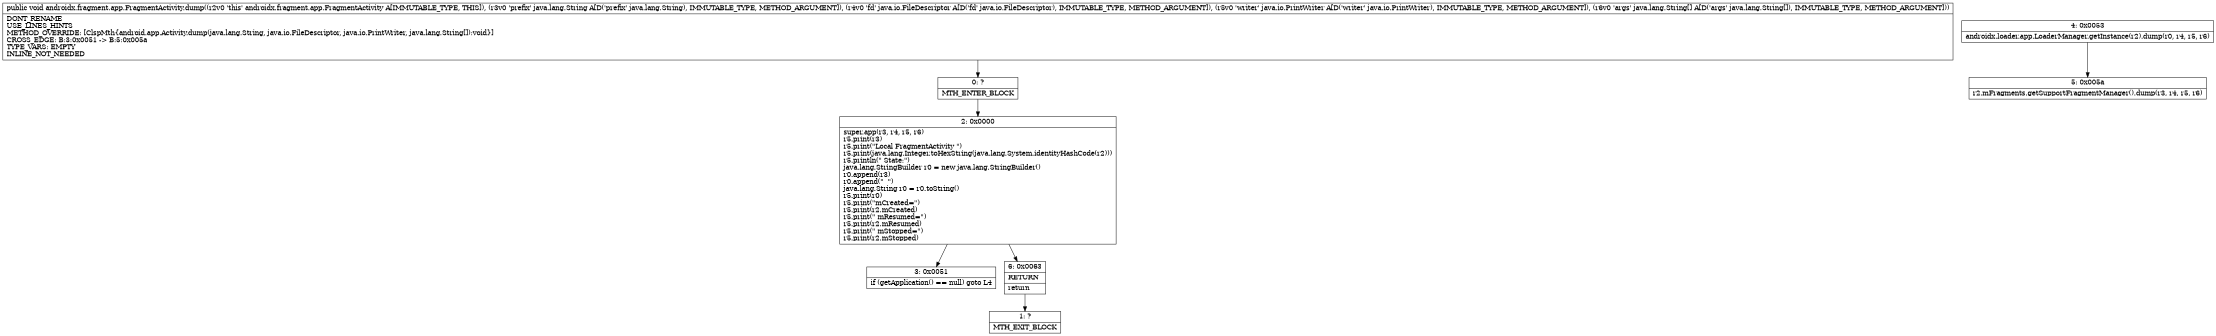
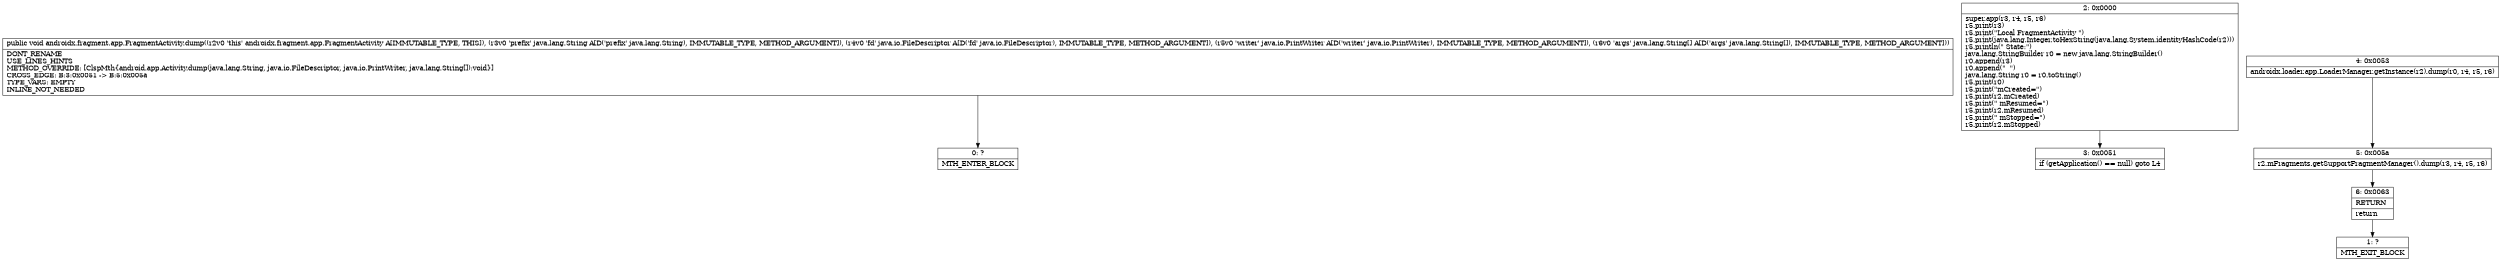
edge "0: ?" -> "2: 0x0000": removed
edge "2: 0x0000" -> "6: 0x0063": now "5: 0x005a" -> "6: 0x0063"
